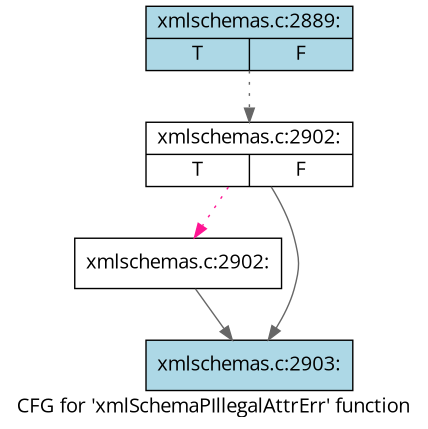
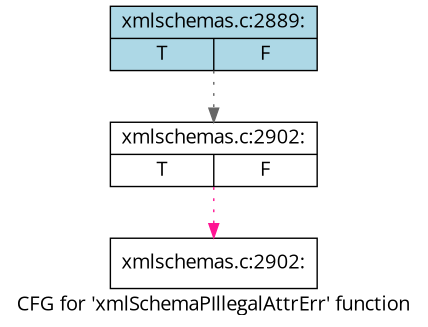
node "xmlschemas.c:2903:": removed
